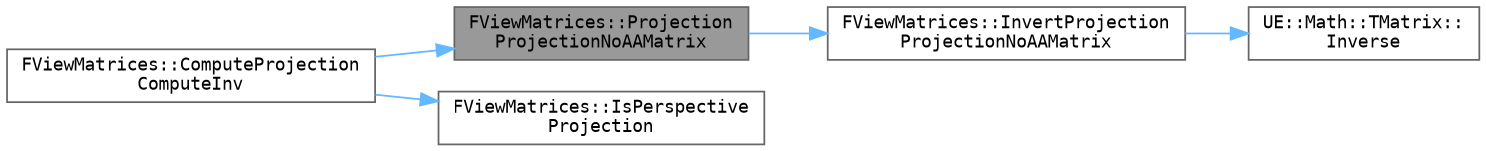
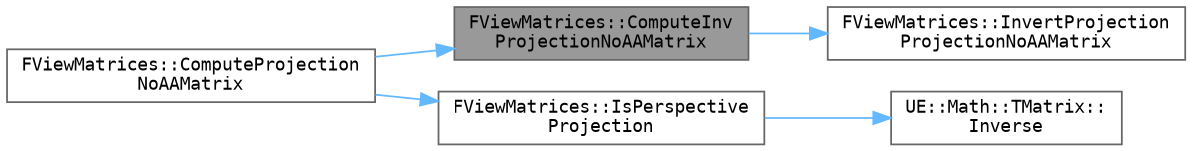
node "FViewMatrices::Projection ProjectionNoAAMatrix": label "FViewMatrices::Projection ProjectionNoAAMatrix" -> "FViewMatrices::ComputeInv ProjectionNoAAMatrix"
edge "FViewMatrices::InvertProjection ProjectionNoAAMatrix" -> "UE::Math::TMatrix:: Inverse": now "FViewMatrices::IsPerspective Projection" -> "UE::Math::TMatrix:: Inverse"
node "FViewMatrices::ComputeProjection ComputeInv": label "FViewMatrices::ComputeProjection ComputeInv" -> "FViewMatrices::ComputeProjection NoAAMatrix"
